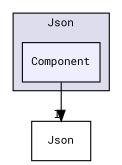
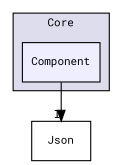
cluster "Json": label "Json" -> "Core"
